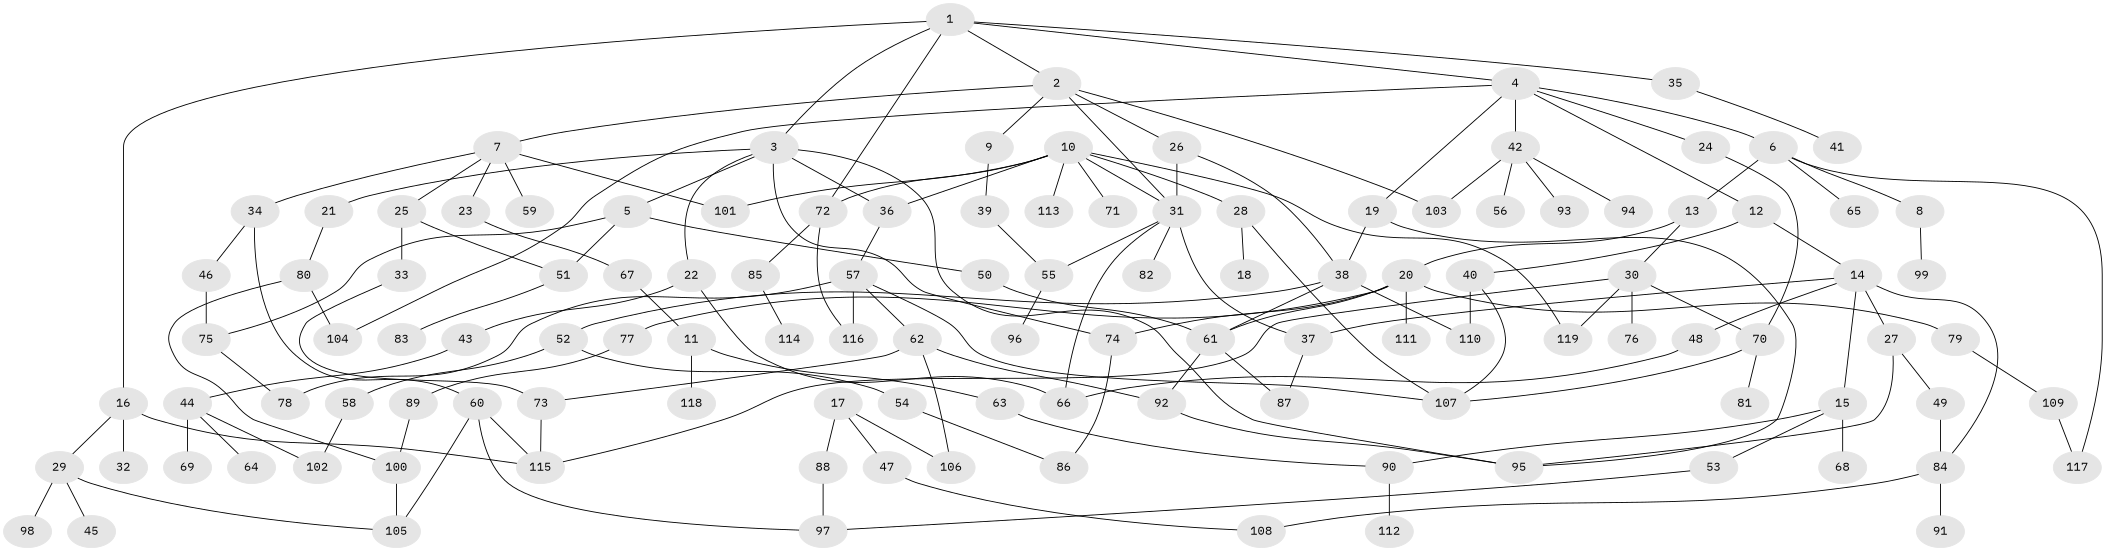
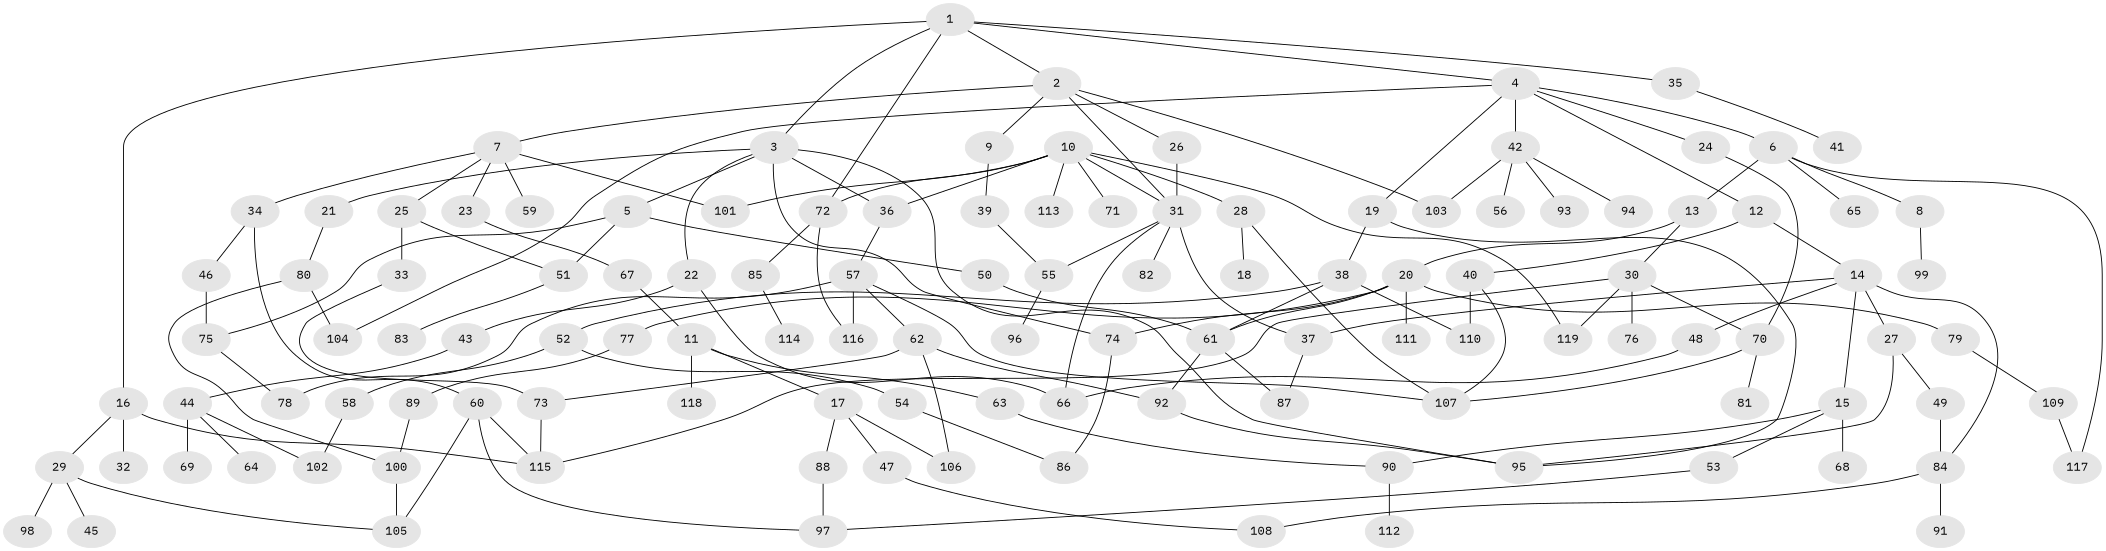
edge "26" -- "38": removed
edge "11" -- "17": added
